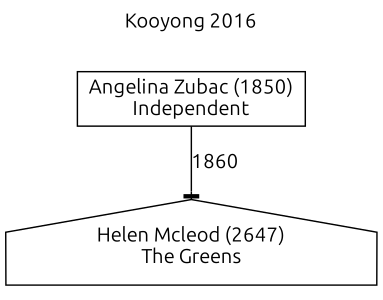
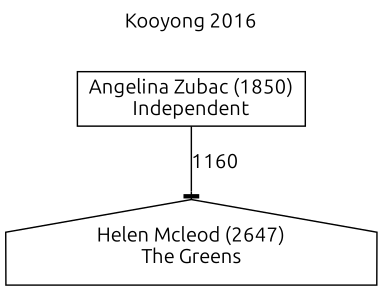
edge "Angelina Zubac (1850) Independent" -> "Helen Mcleod (2647) The Greens": label "1860" -> "1160"
